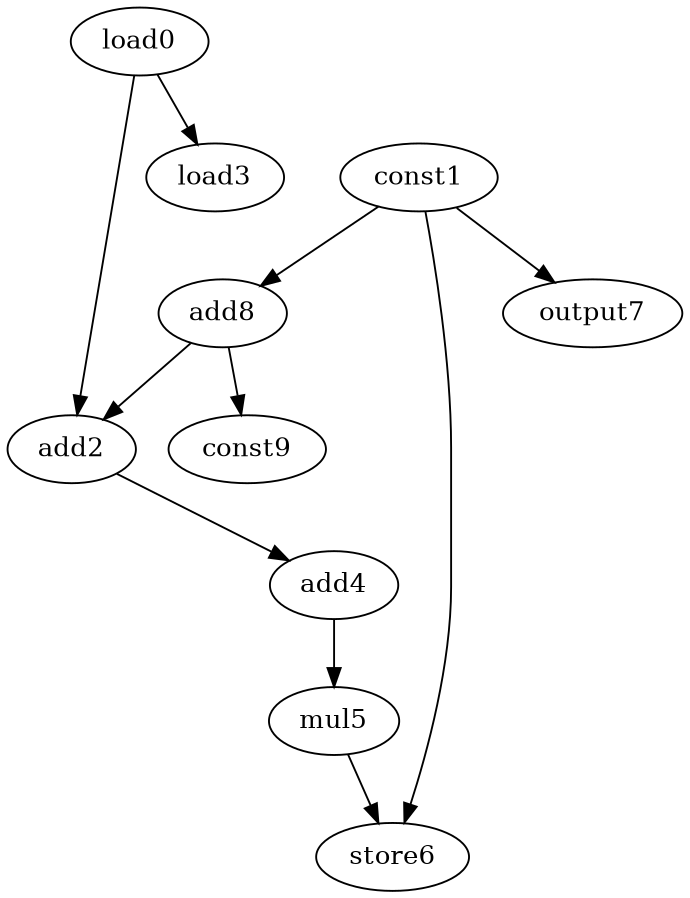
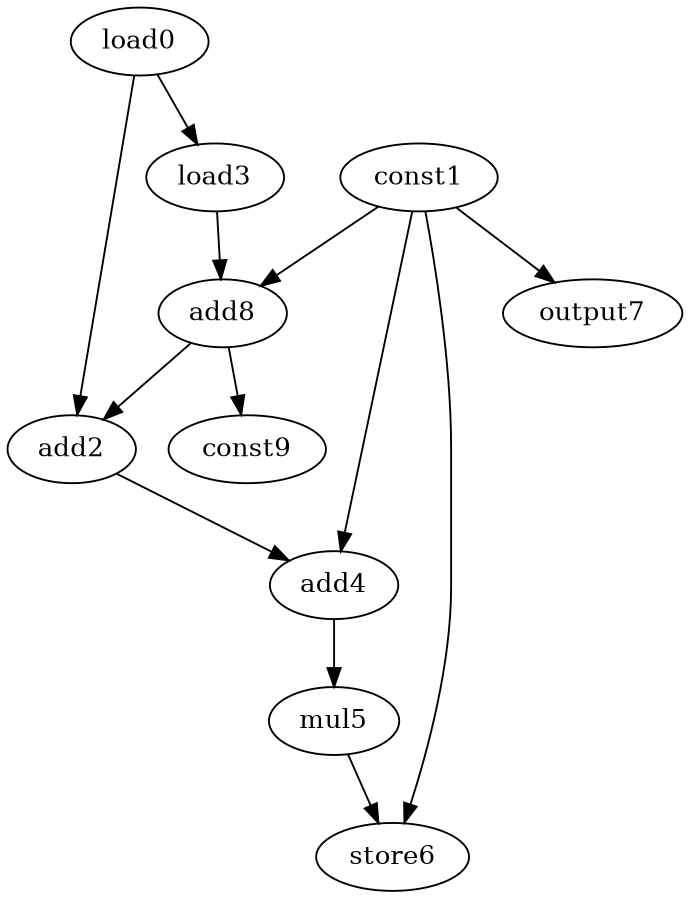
edge "load3" -> "add8": added
edge "const1" -> "add4": added
